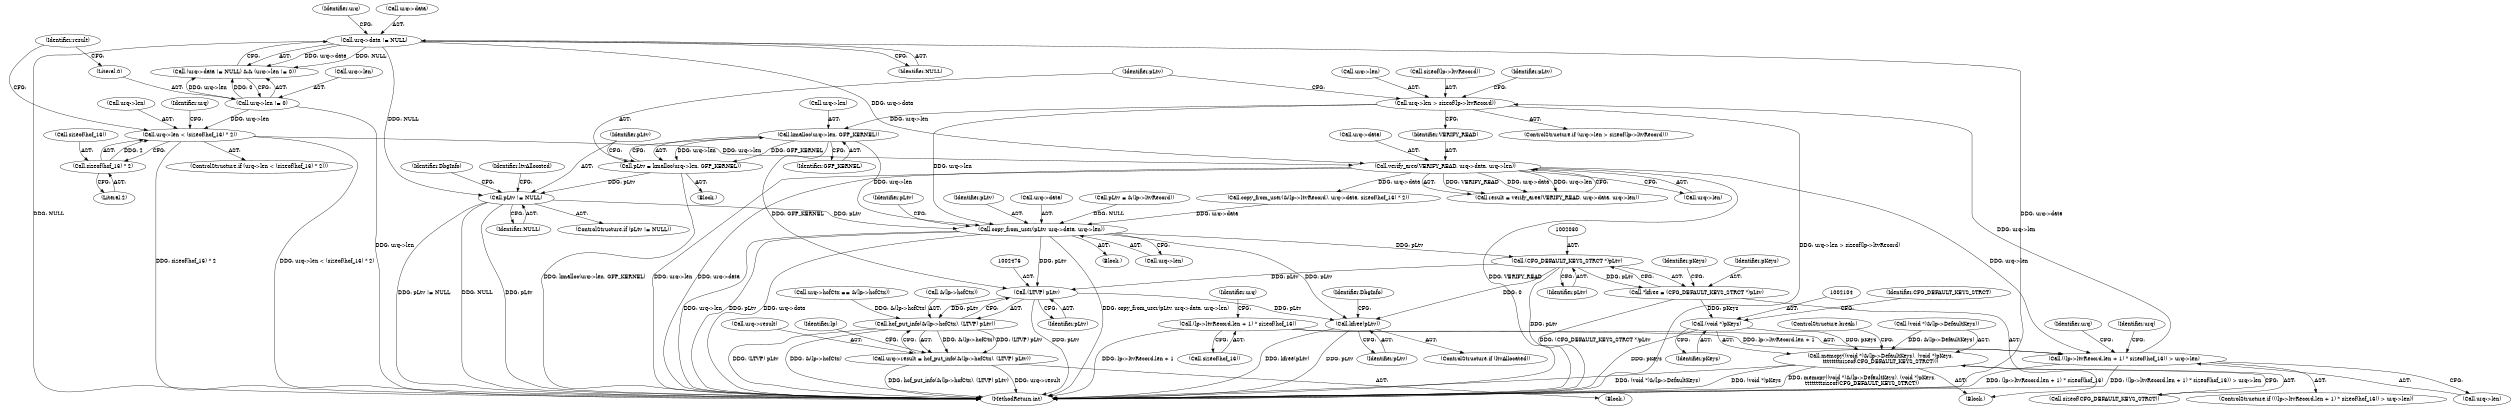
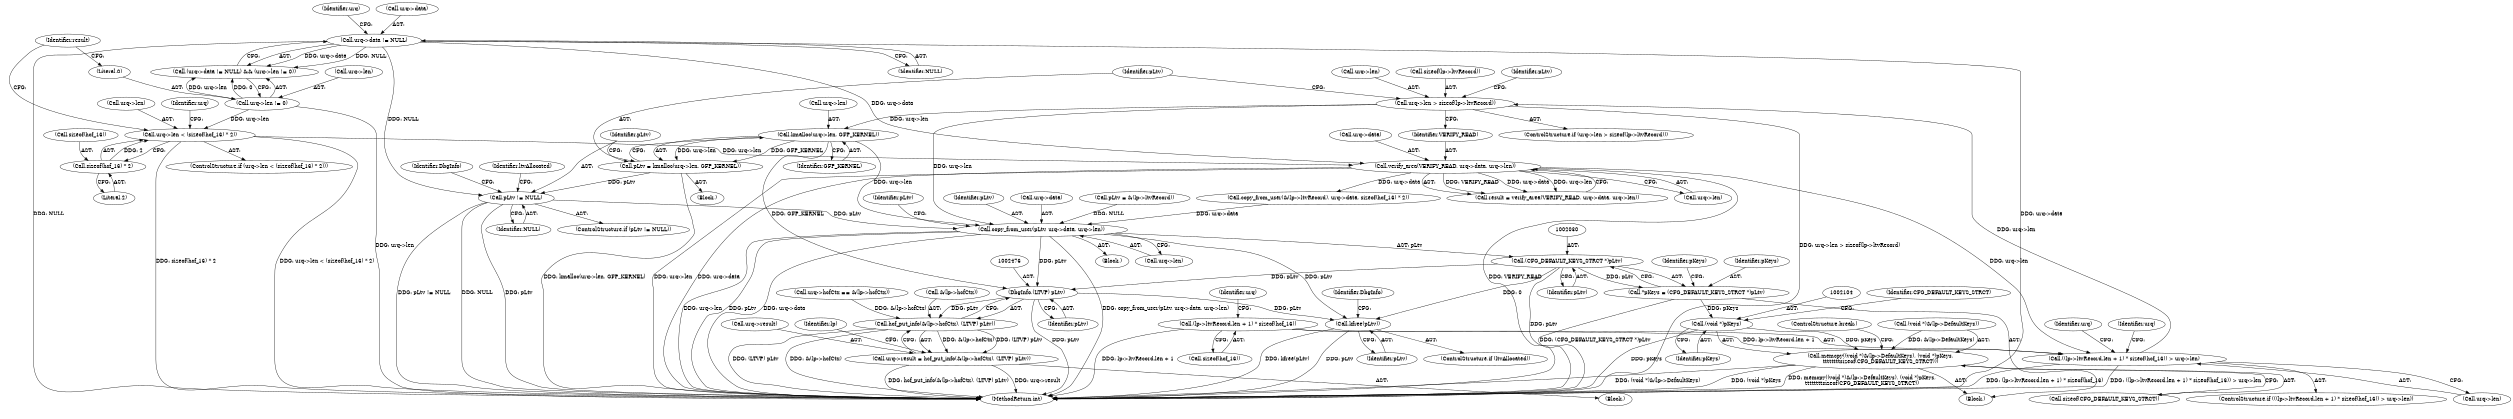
edge "(Call,copy_from_user(pLtv, urq->data, urq->len))" -> "(Call,(CFG_DEFAULT_KEYS_STRCT *)pLtv)": label "DDG: pLtv" -> "AST: pLtv"
node "(Call,(LTVP) pLtv)": label "(Call,(LTVP) pLtv)" -> "(DbgInfo,(LTVP) pLtv)"
node "(Call,*kfree = (CFG_DEFAULT_KEYS_STRCT *)pLtv)": label "(Call,*kfree = (CFG_DEFAULT_KEYS_STRCT *)pLtv)" -> "(Call,*pKeys = (CFG_DEFAULT_KEYS_STRCT *)pLtv)"
